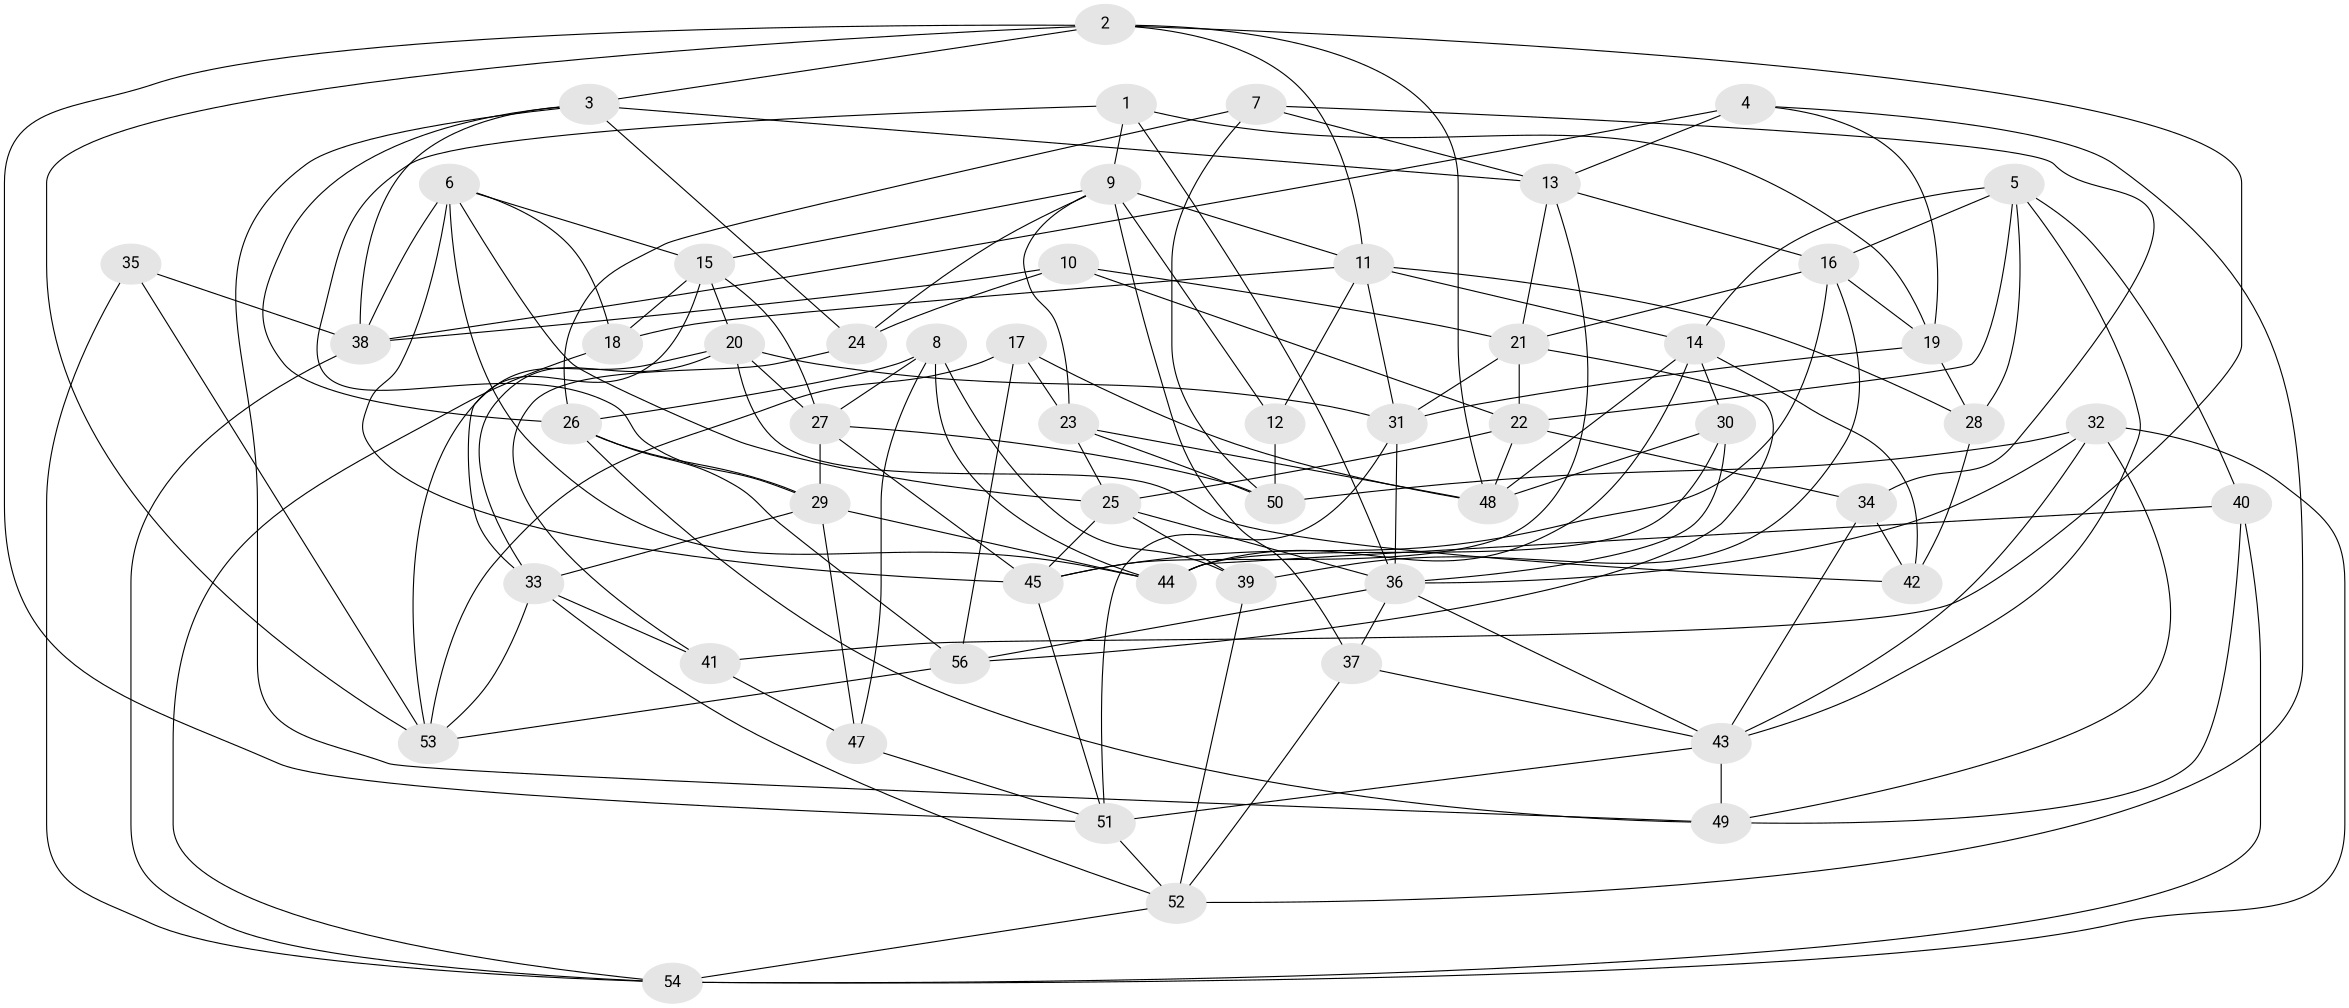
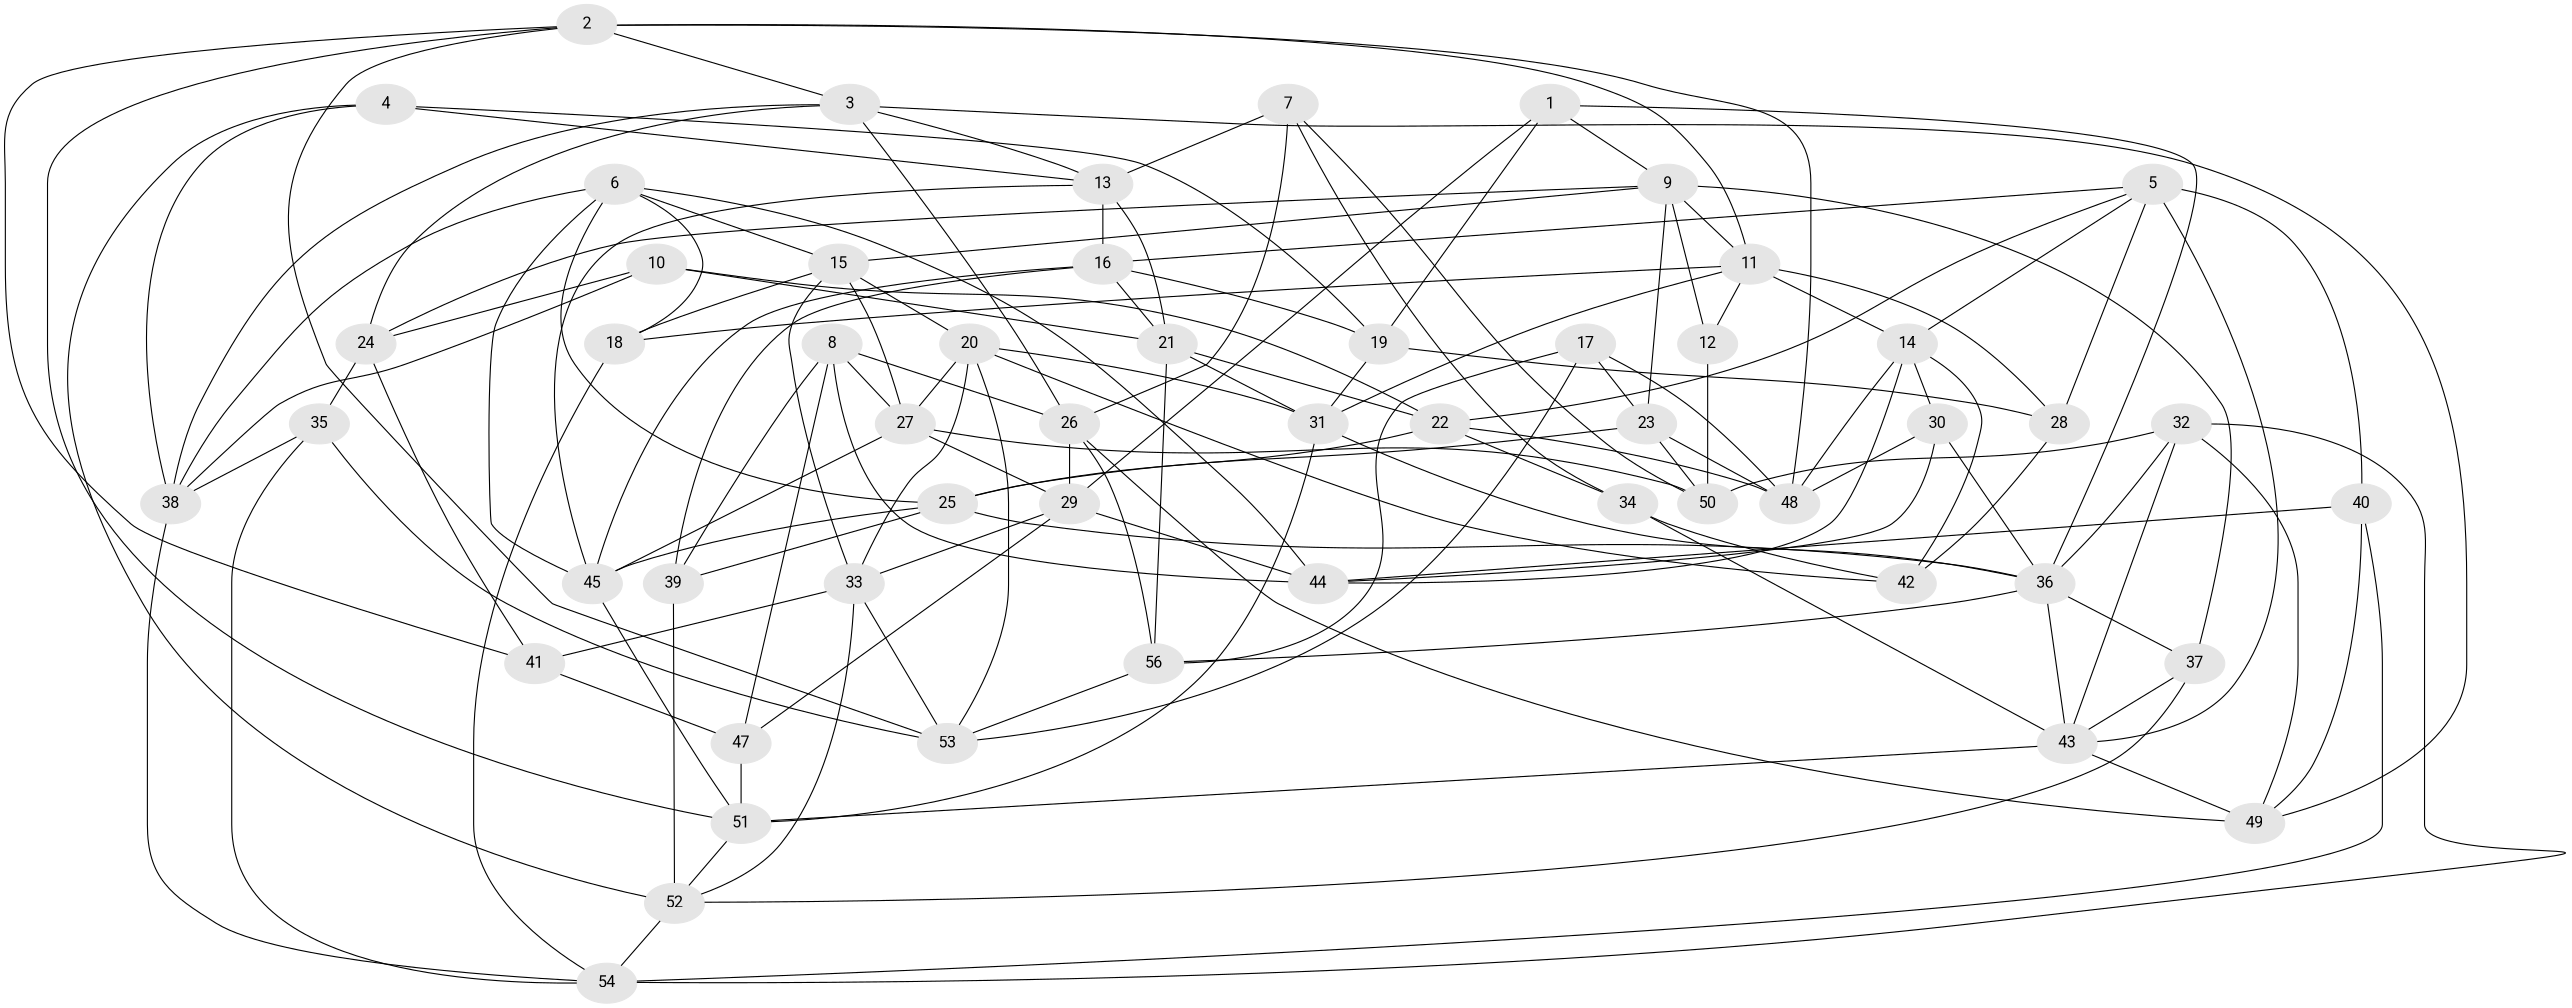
edge "24" -- "35": added
